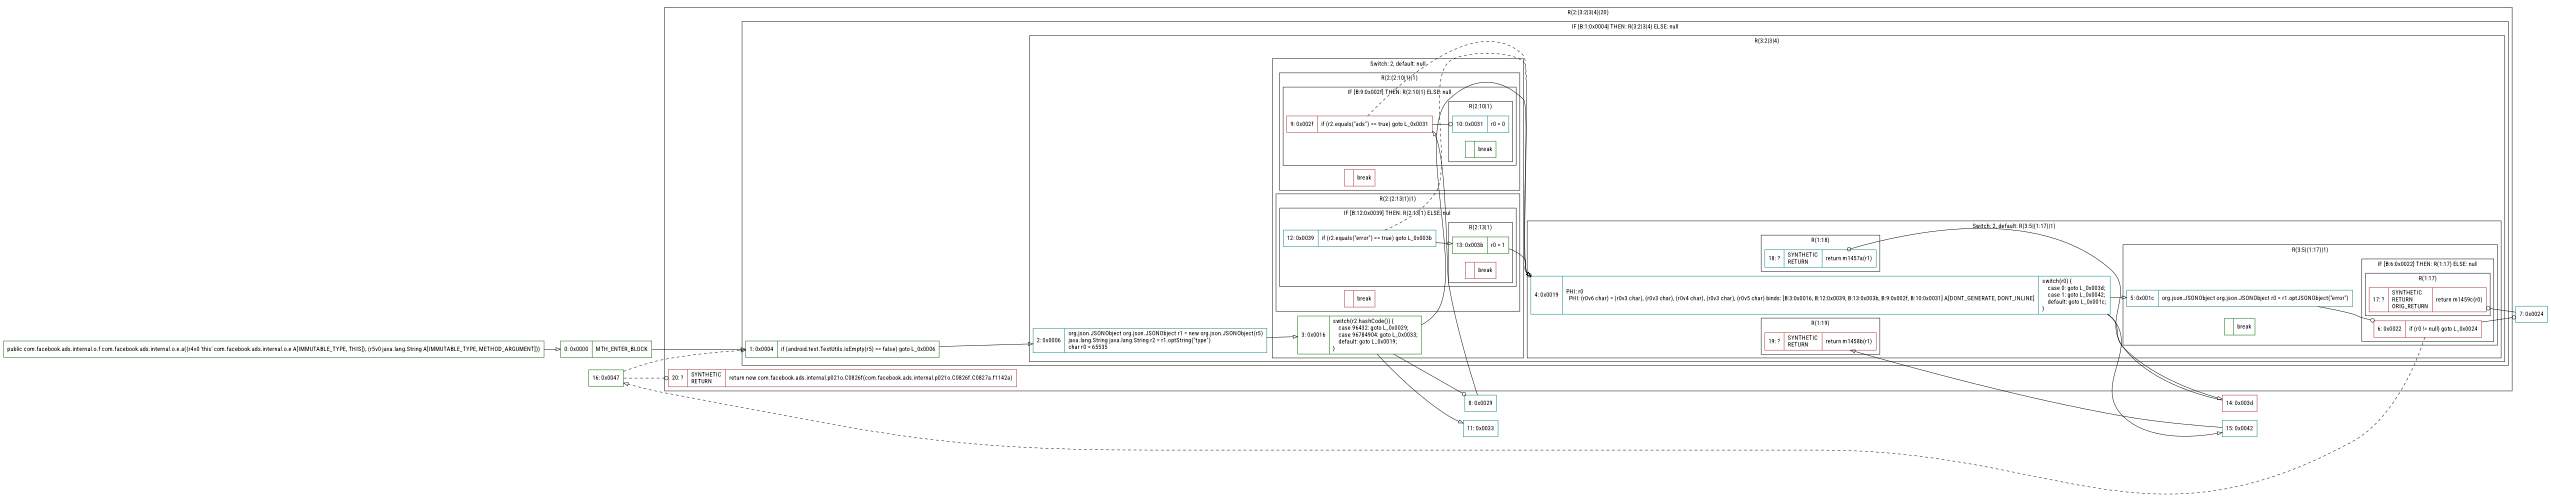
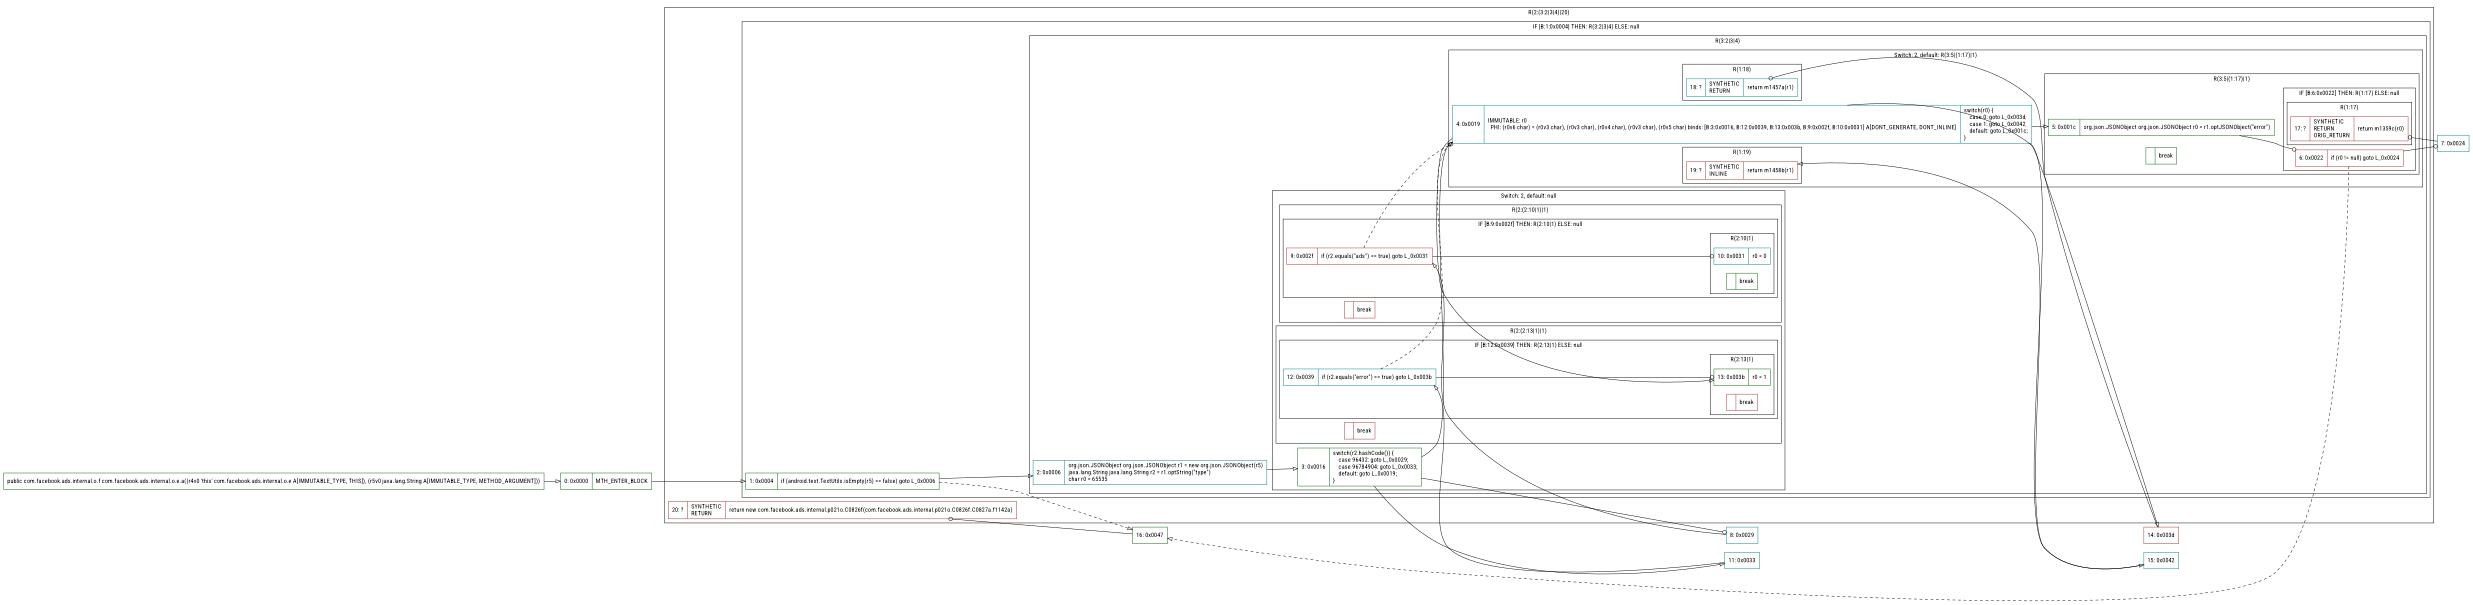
edge "12: 0x0039" -> "13: 0x003b": arrowhead onormal -> odot
edge "13: 0x003b" -> "4: 0x0019": reversed
node "4: 0x0019": text "PHI: r0" -> "IMMUTABLE: r0"
node "5: 0x001c": color teal -> darkgreen
node "17: ?": text "return m1459c(r0)" -> "return m1359c(r0)"
node "19: ?": text "RETURN" -> "INLINE"
edge "16: 0x0047" -> "1: 0x0004": reversed
edge "16: 0x0047" -> "20: ?": style dashed -> solid
edge "11: 0x0033" -> "12: 0x0039": added
